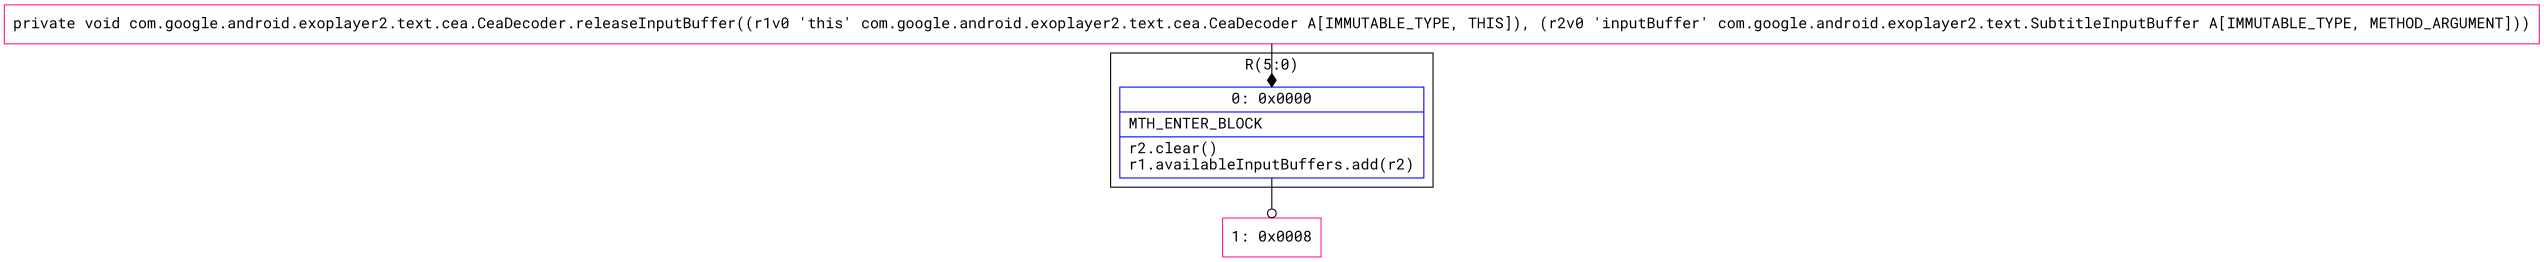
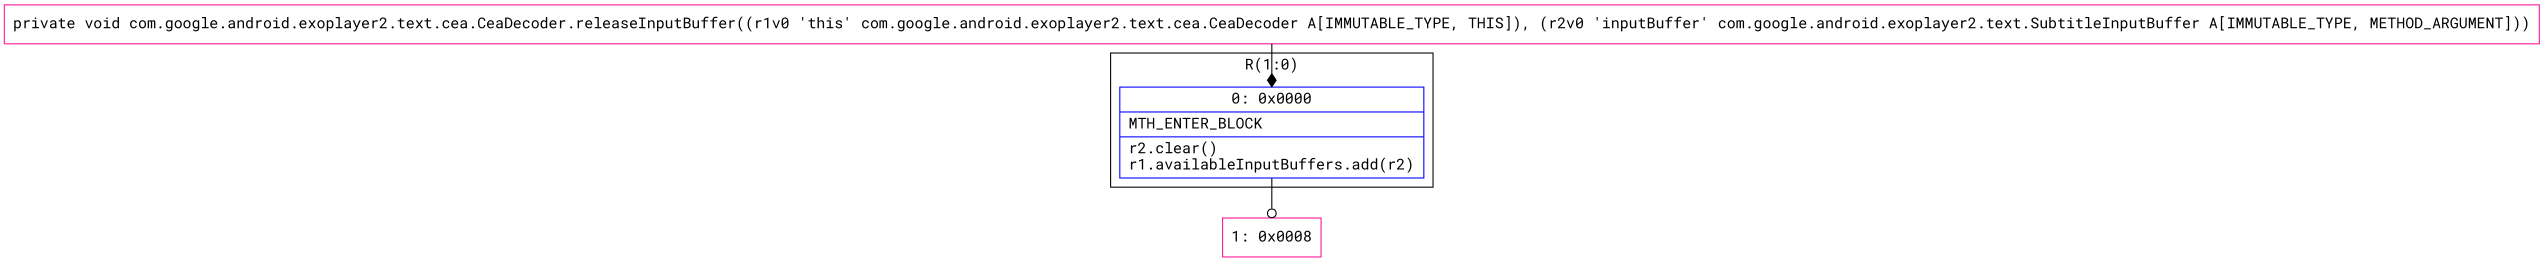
cluster "R(5:0)": label "R(5:0)" -> "R(1:0)"
